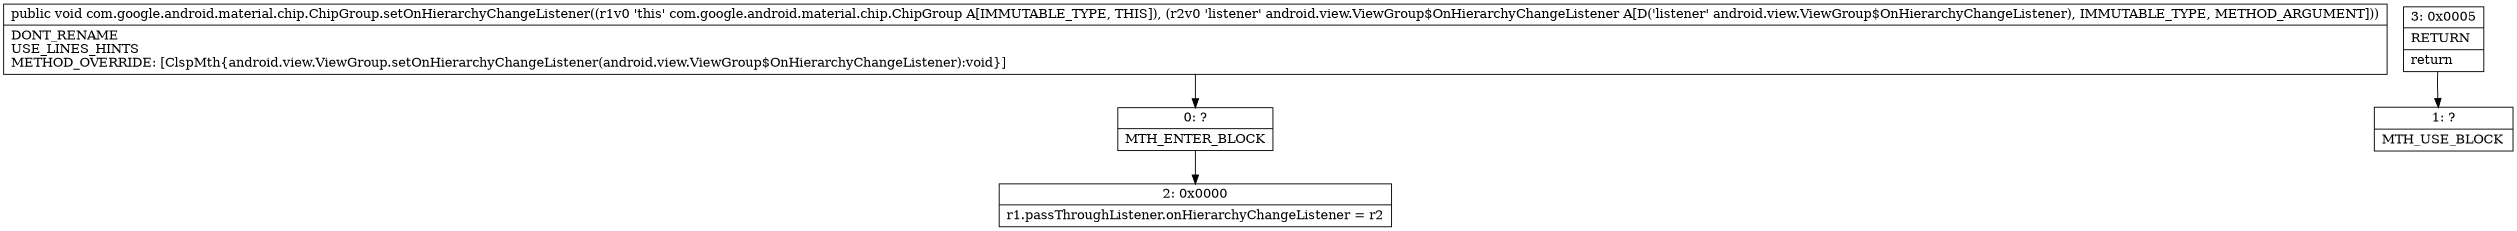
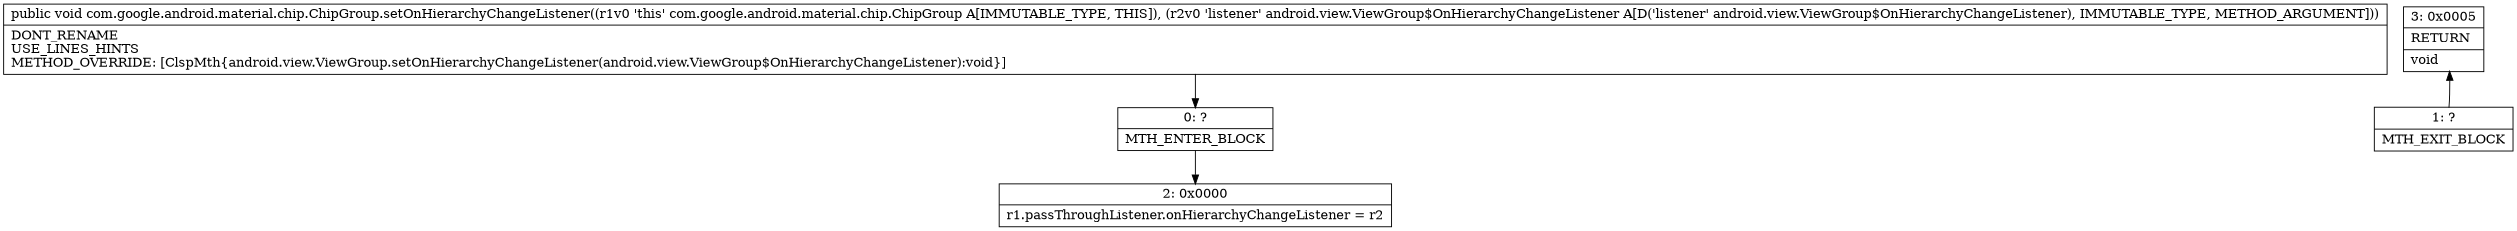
node "3: 0x0005": text "return" -> "void"
edge "3: 0x0005" -> "1: ?": reversed
node "1: ?": text "MTH_USE_BLOCK" -> "MTH_EXIT_BLOCK"
